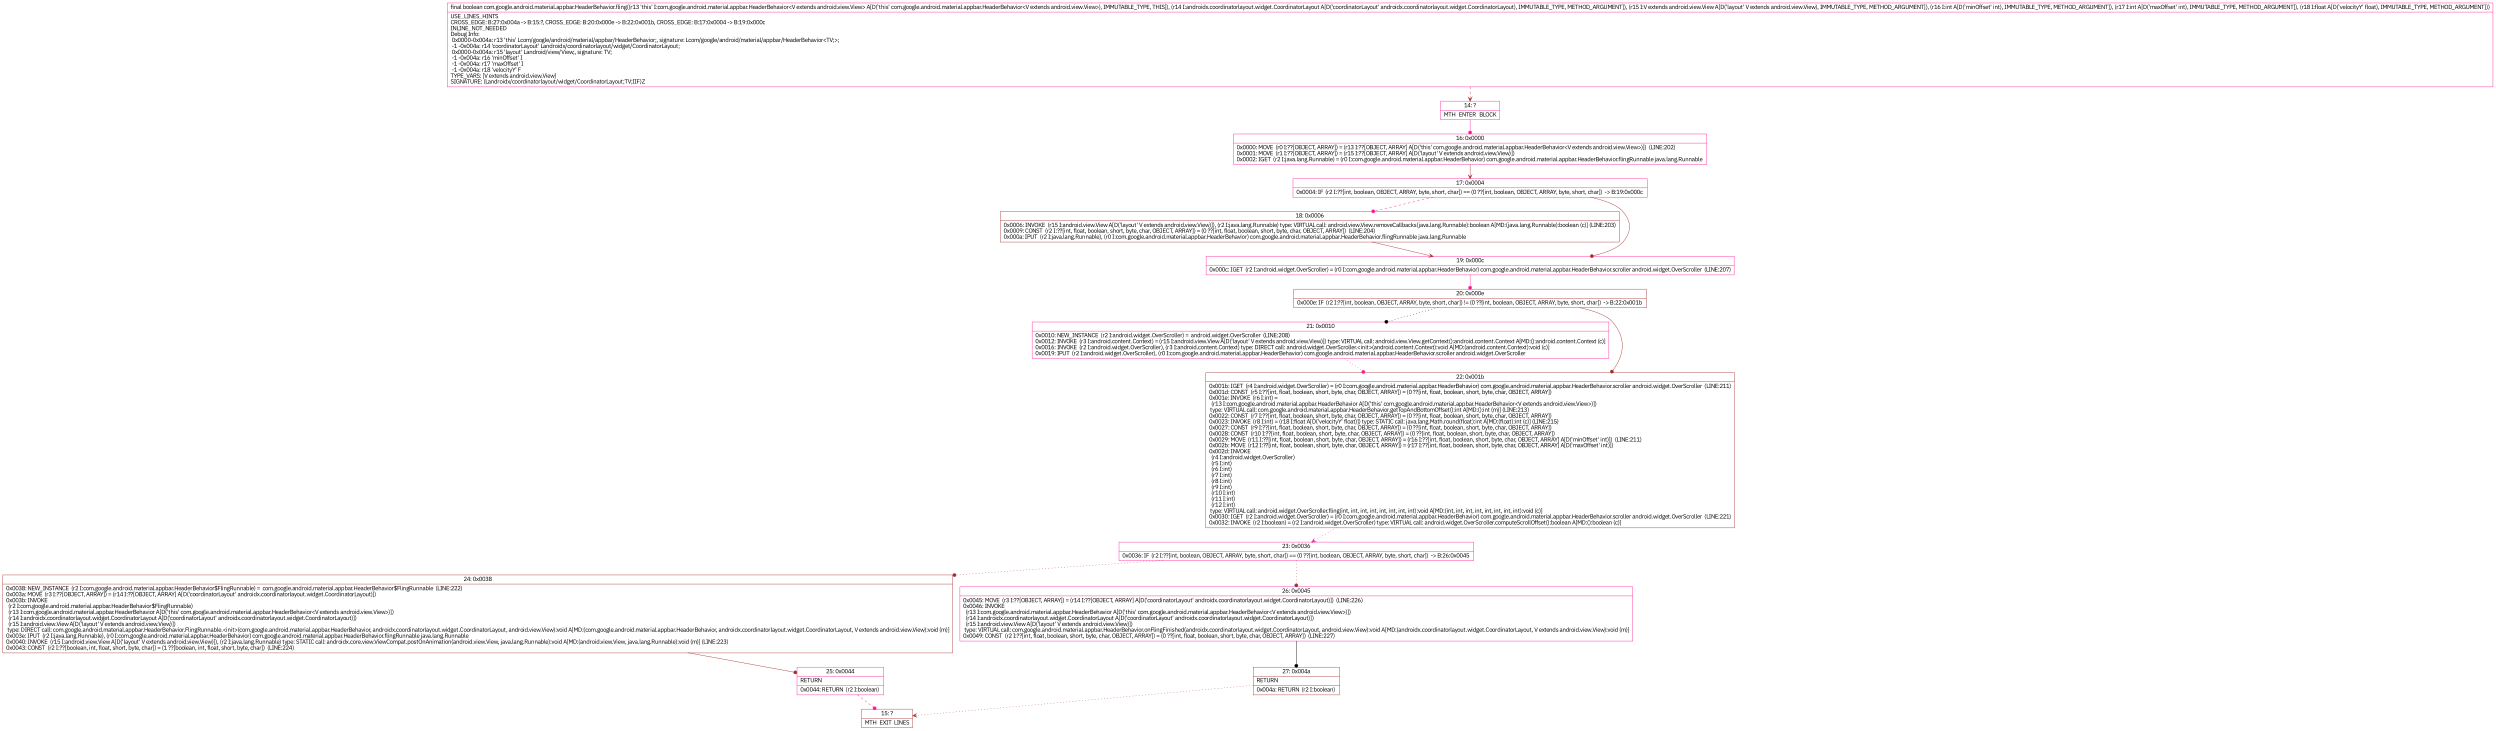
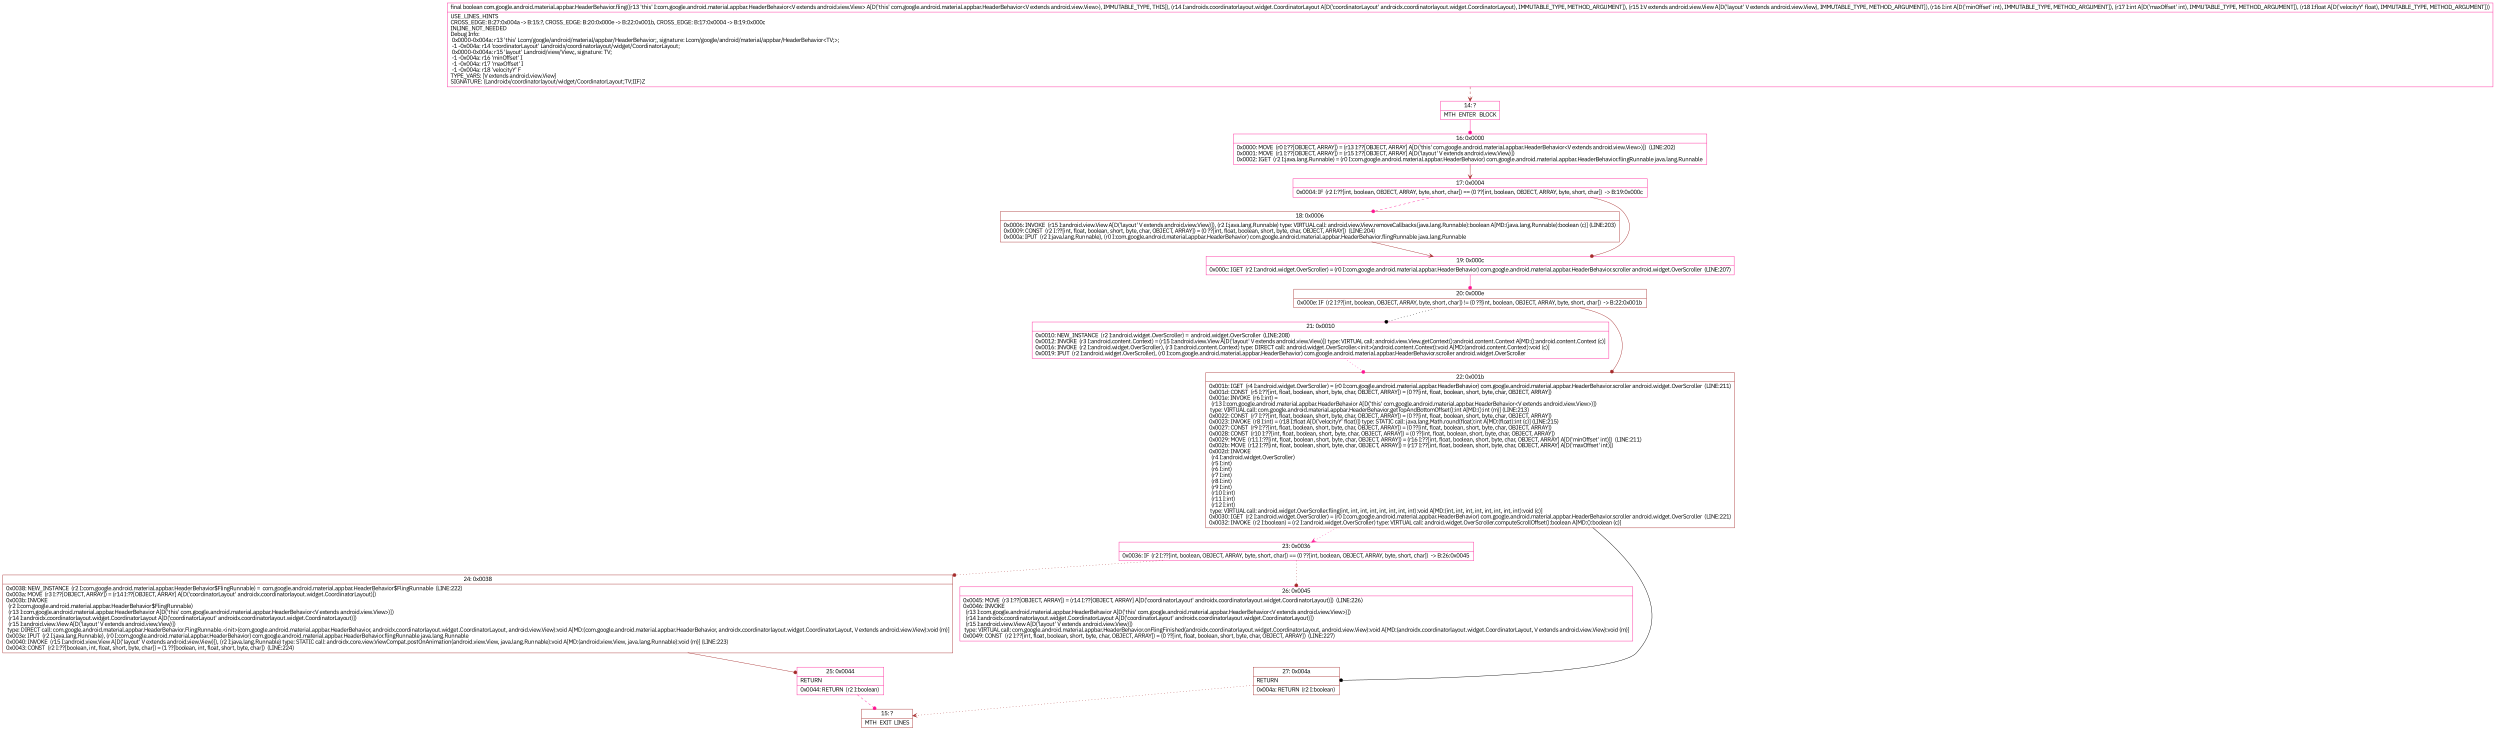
edge "26: 0x0045" -> "27: 0x004a": now "22: 0x001b" -> "27: 0x004a"
